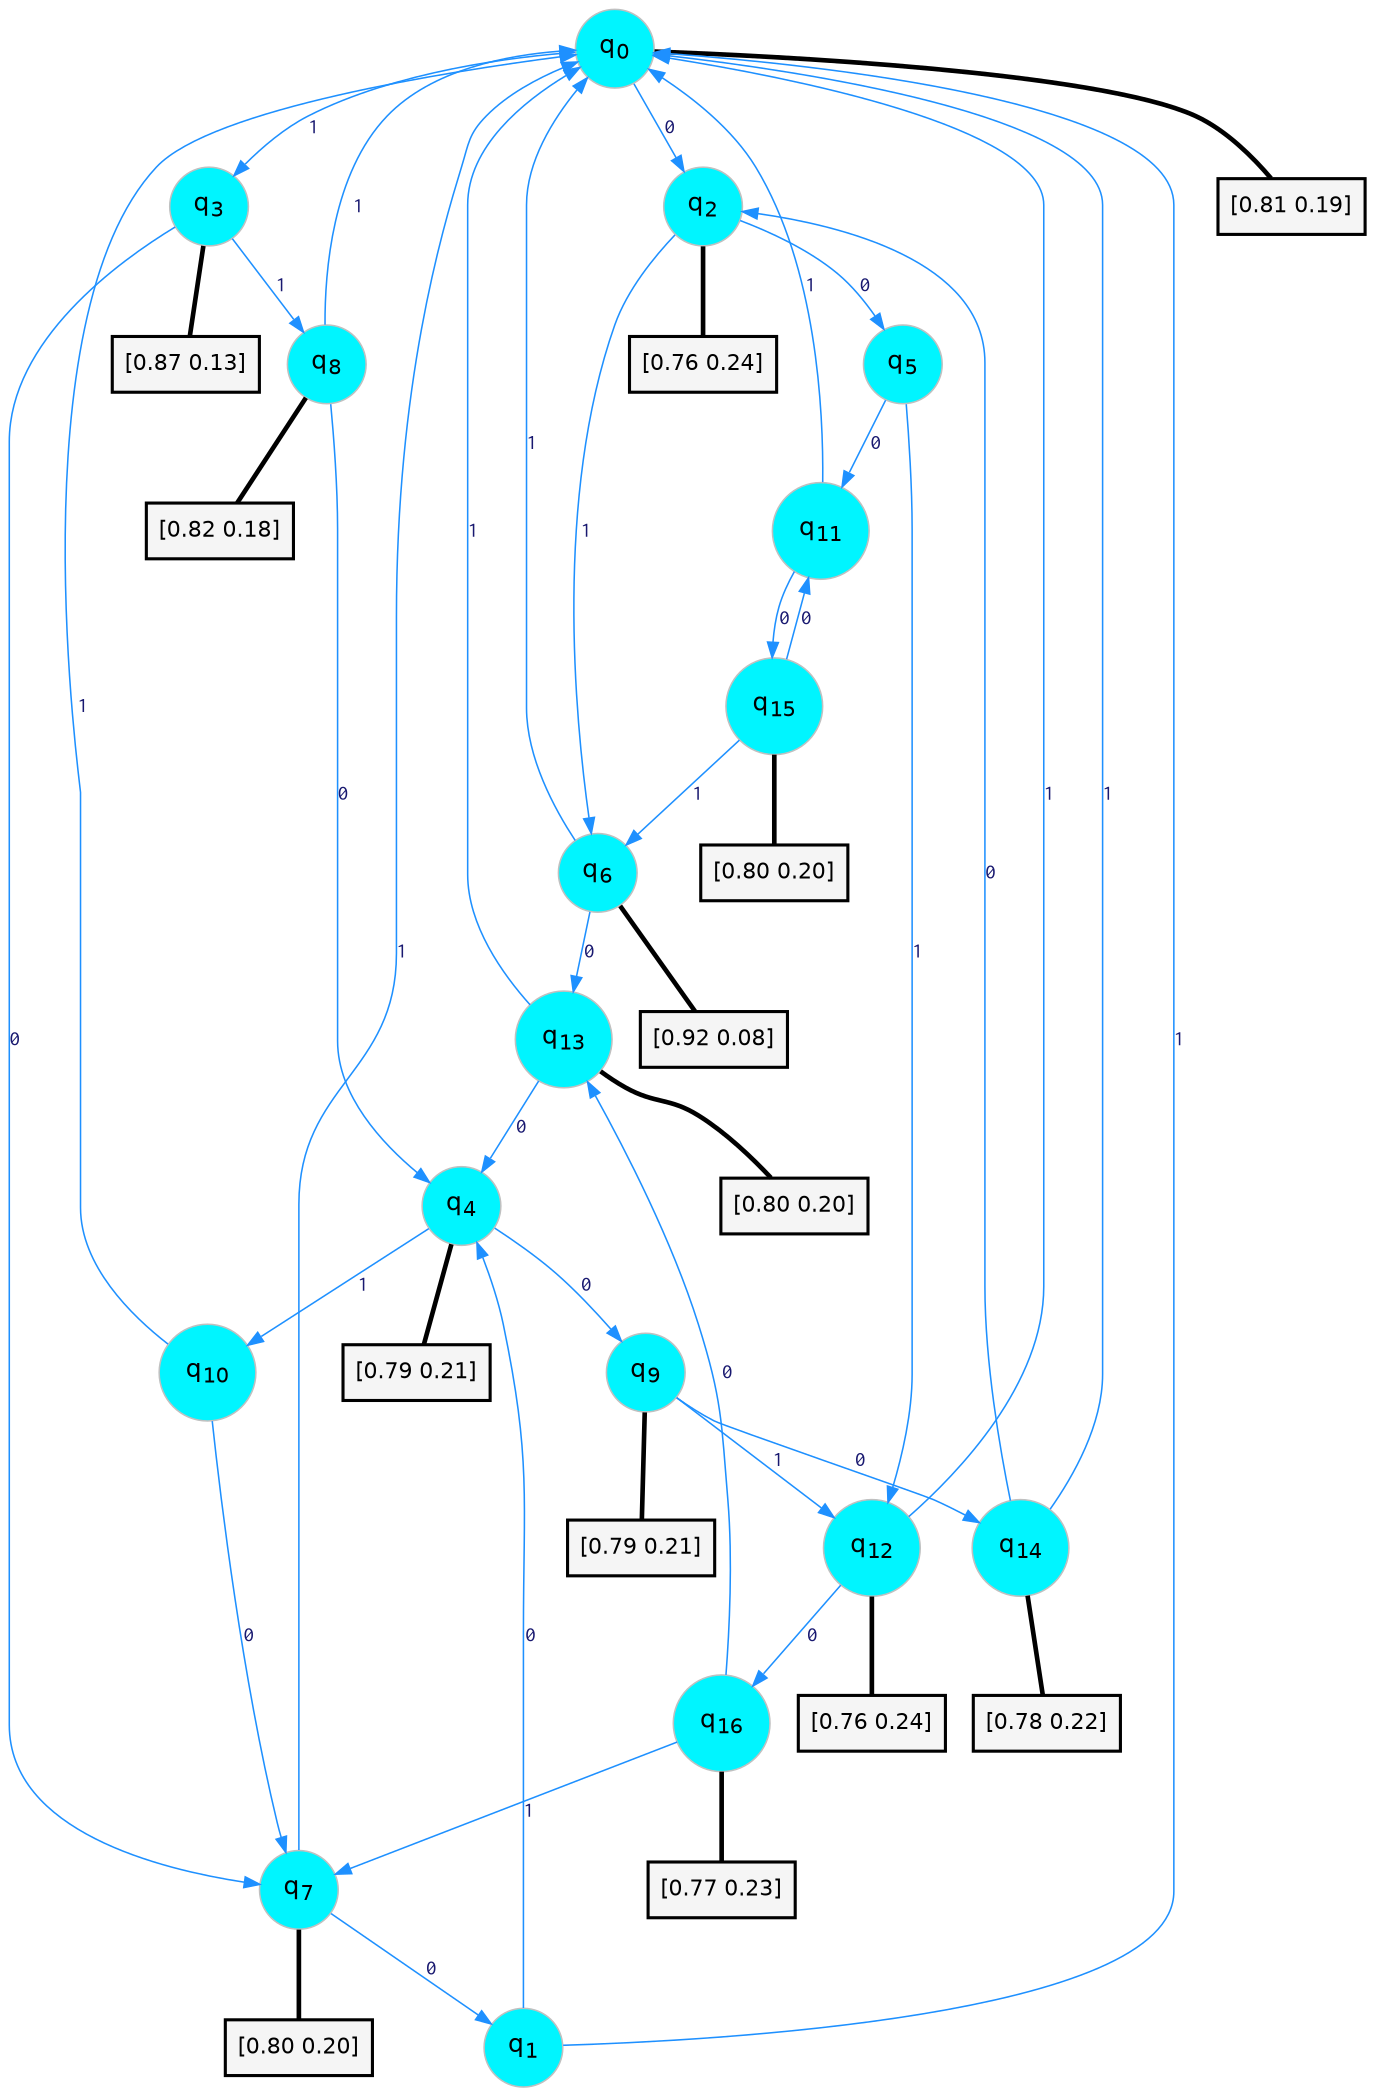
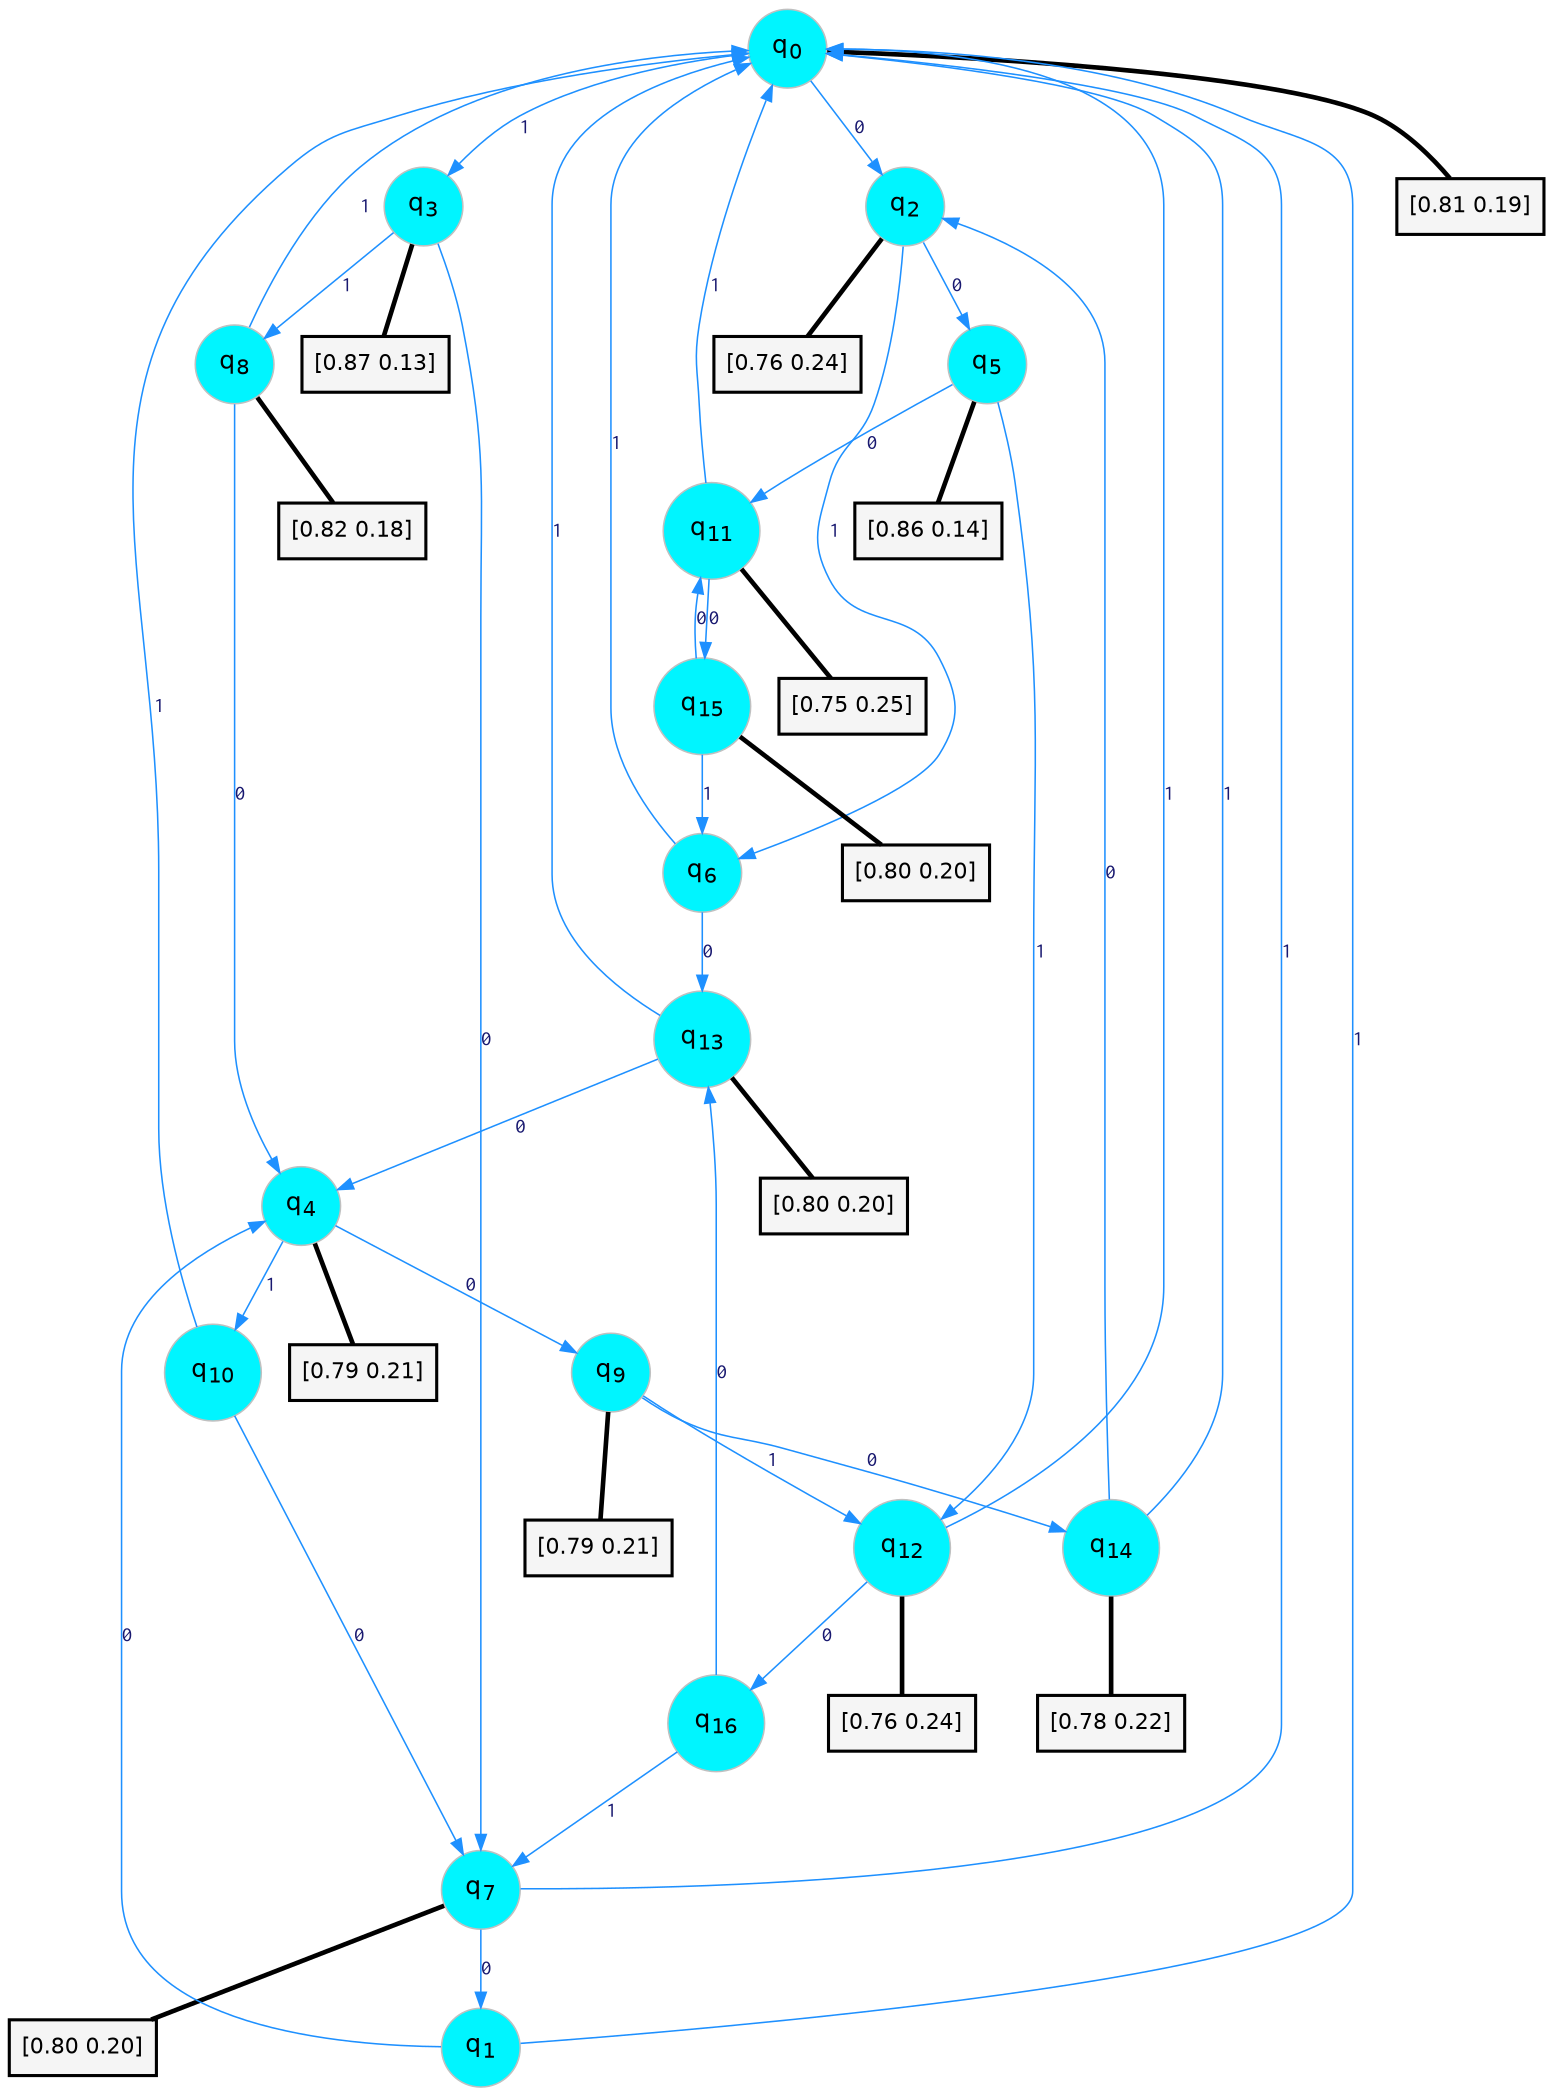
node "[0.86 0.14]": added
node "[0.75 0.25]": added
node "[0.92 0.08]": removed
node "[0.77 0.23]": removed
